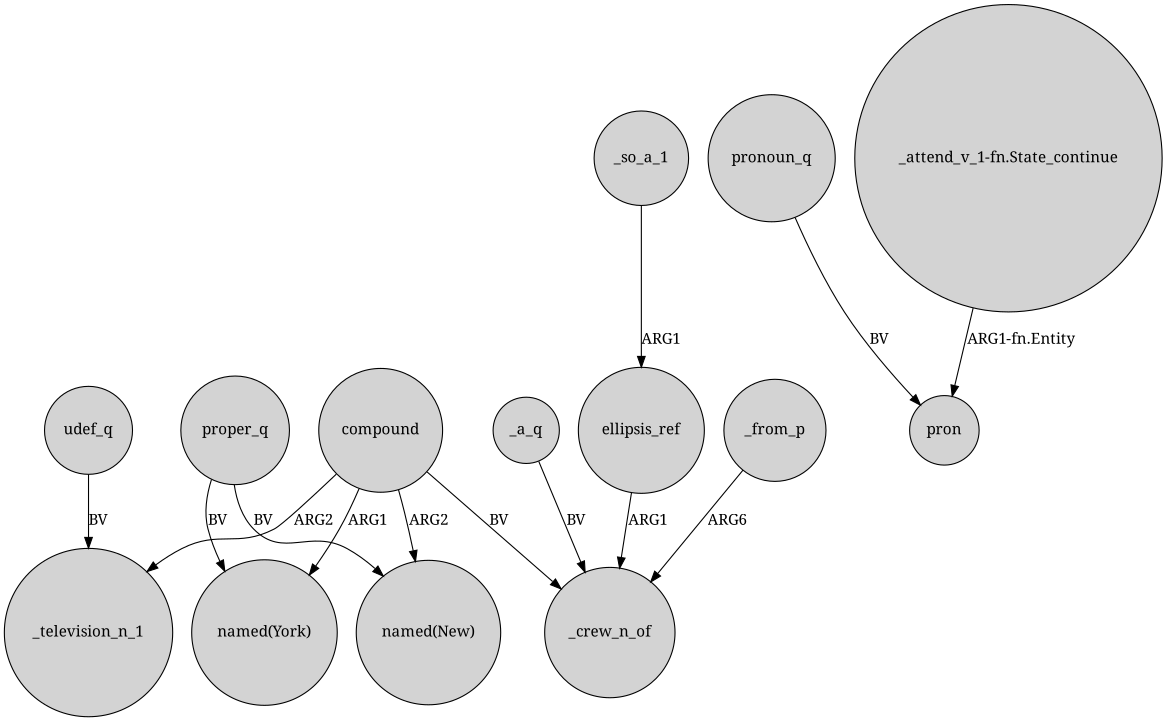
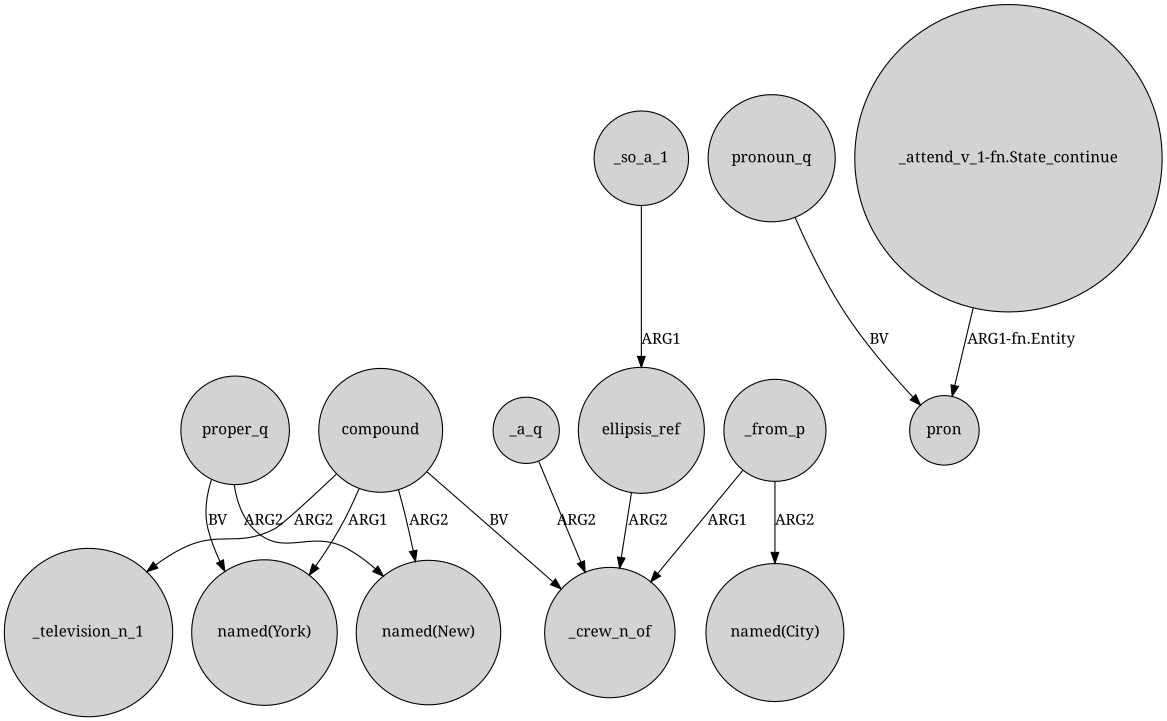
node "udef_q": removed
edge "proper_q" -> "named(New)": label "BV" -> "ARG2"
edge "_a_q" -> "_crew_n_of": label "BV" -> "ARG2"
edge "ellipsis_ref" -> "_crew_n_of": label "ARG1" -> "ARG2"
edge "_from_p" -> "_crew_n_of": label "ARG6" -> "ARG1"
node "named(City)": added
